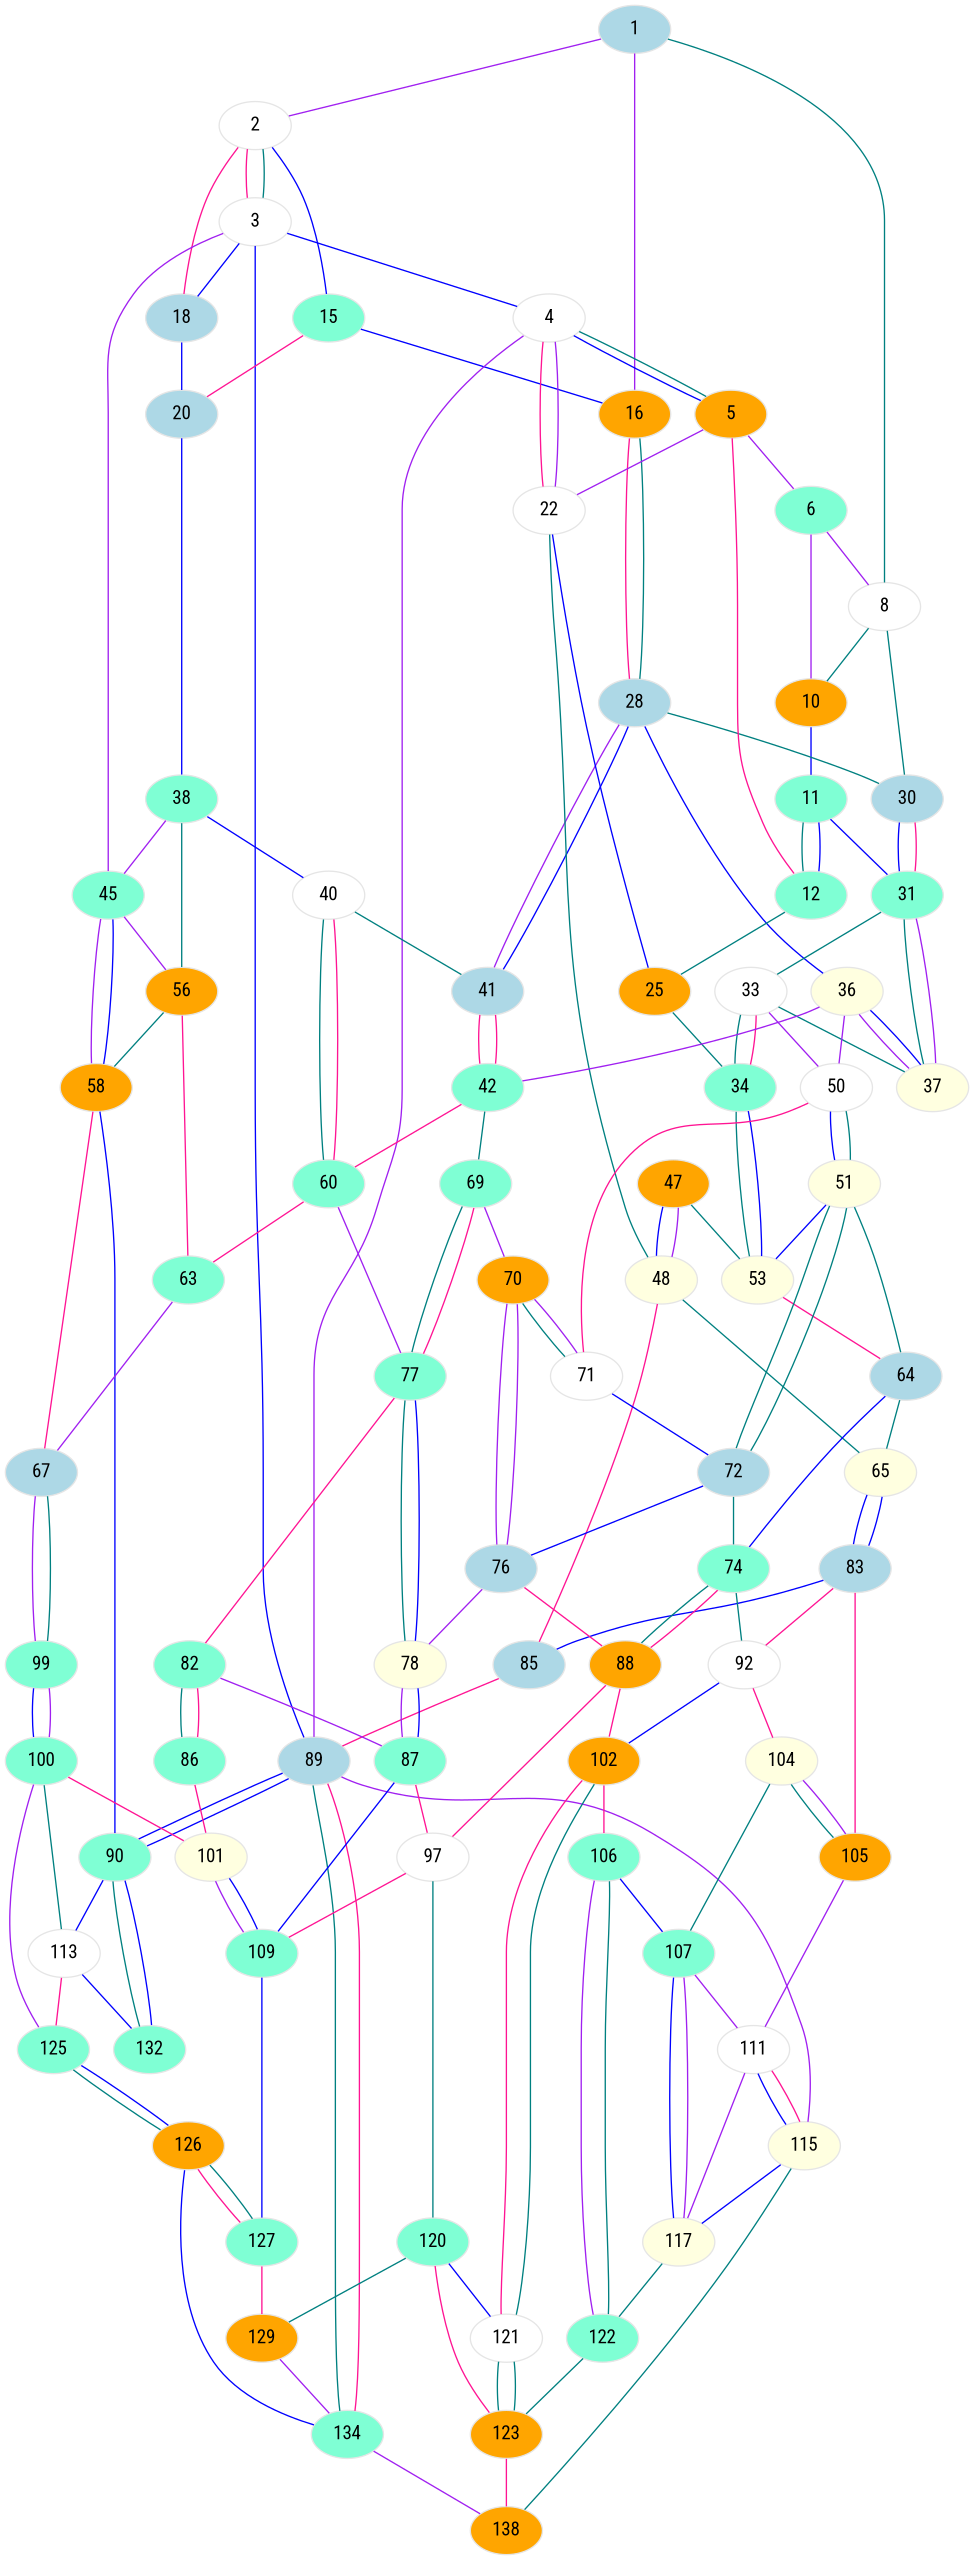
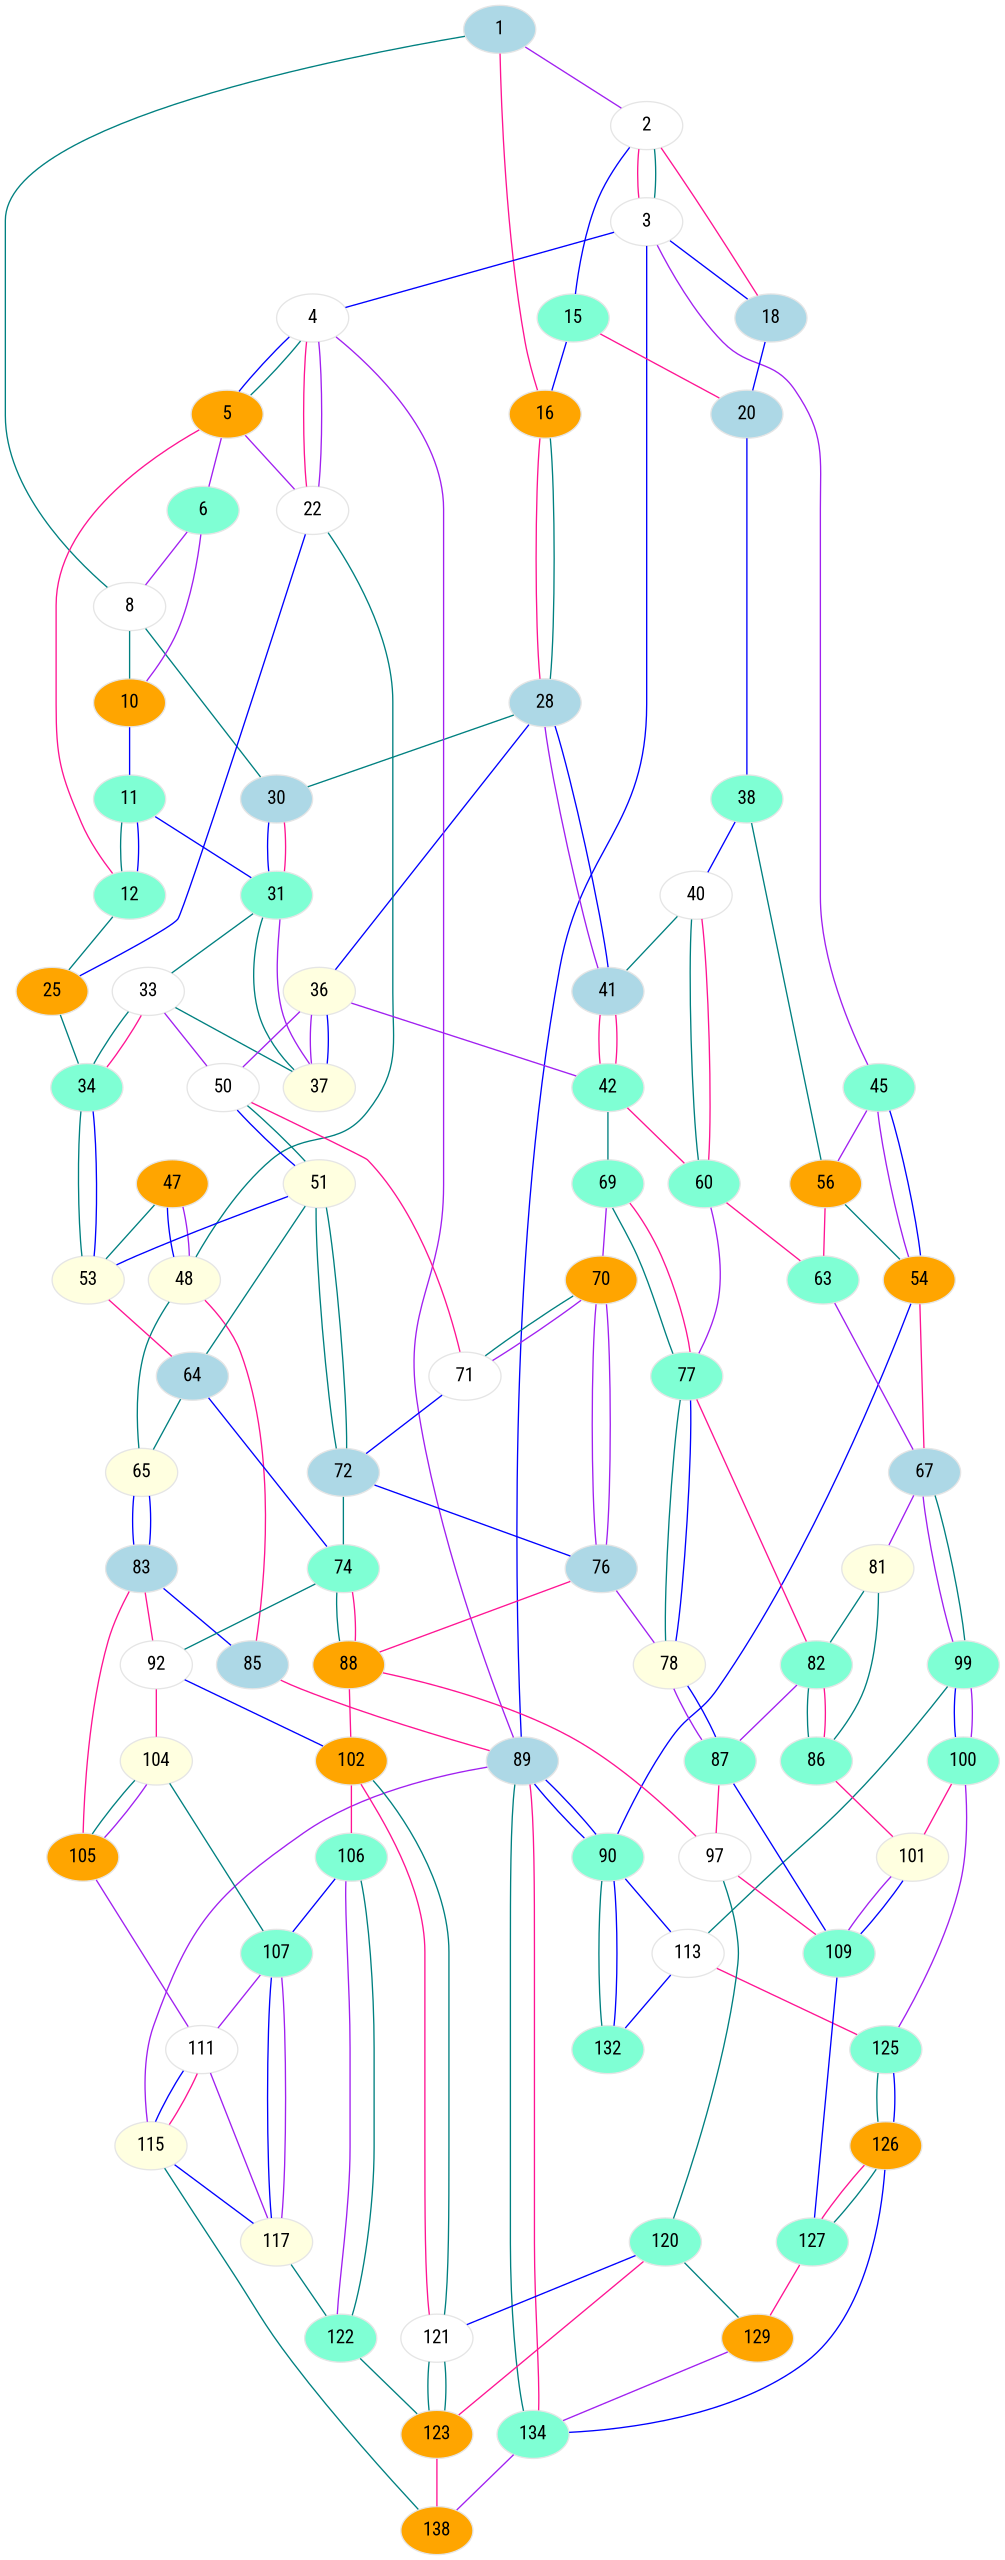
edge "1" -- "16": color purple -> deeppink
edge "38" -- "45": removed
node "58": label "58" -> "54"
node "81": added
edge "100" -- "113": now "99" -- "113"
